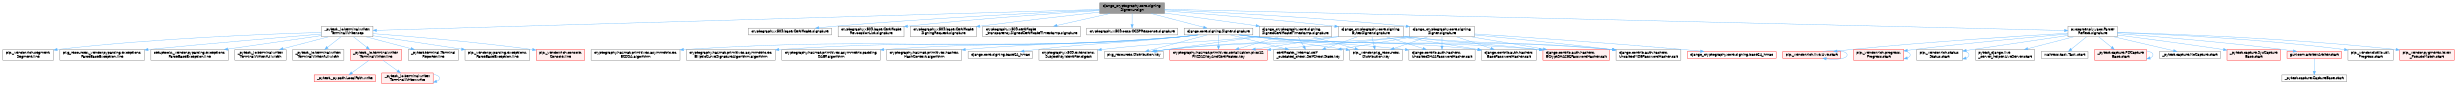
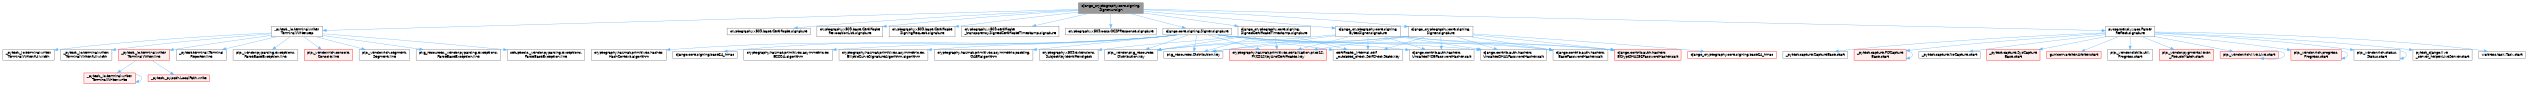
edge "gunicorn.arbiter.Arbiter.start" -> "_pytest.capture.CaptureBase.start": now "pycparser.ply.yacc.Parser Reflect.signature" -> "_pytest.capture.CaptureBase.start"
